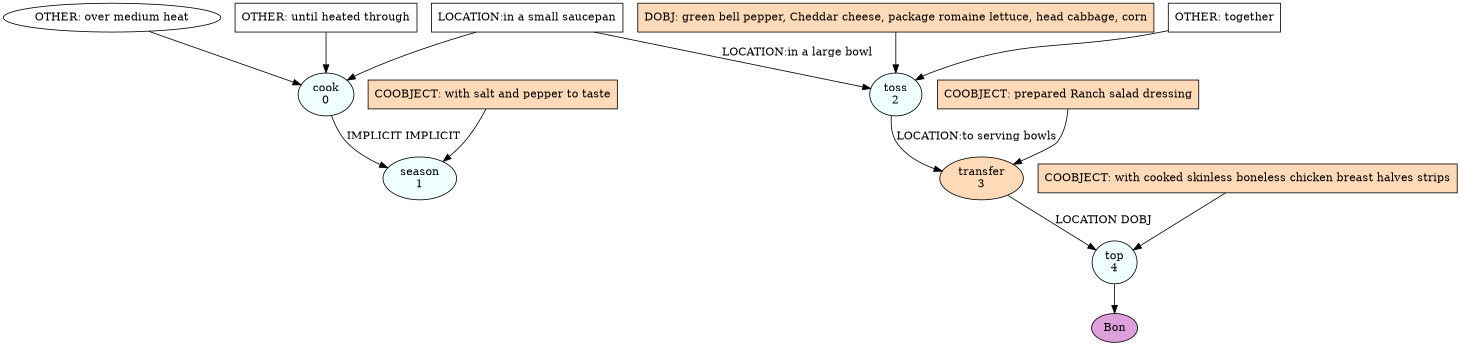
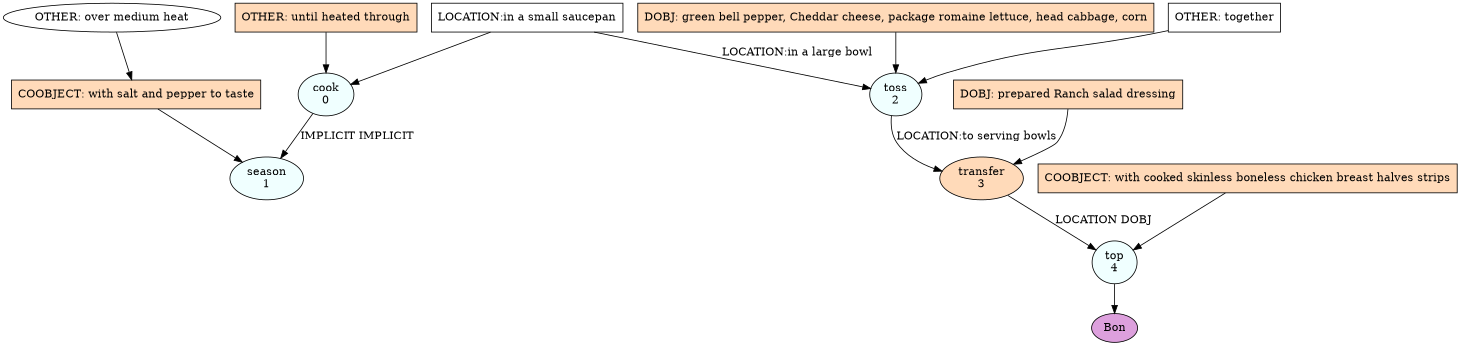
node "OTHER: until heated through": fillcolor white -> peachpuff
edge "OTHER: over medium heat" -> "cook 0": now "OTHER: over medium heat" -> "COOBJECT: with salt and pepper to taste"
node "COOBJECT: prepared Ranch salad dressing": label "COOBJECT: prepared Ranch salad dressing" -> "DOBJ: prepared Ranch salad dressing"
